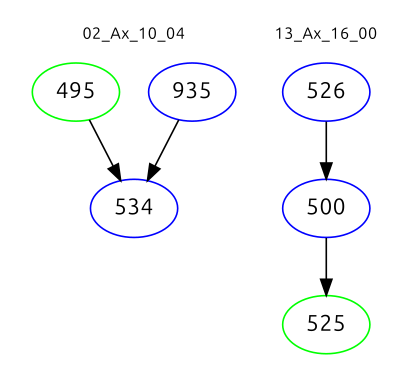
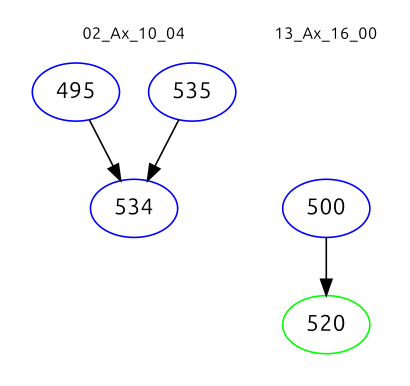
node "495": color green -> blue
node "935": label "935" -> "535"
node "526": removed
node "525": label "525" -> "520"
